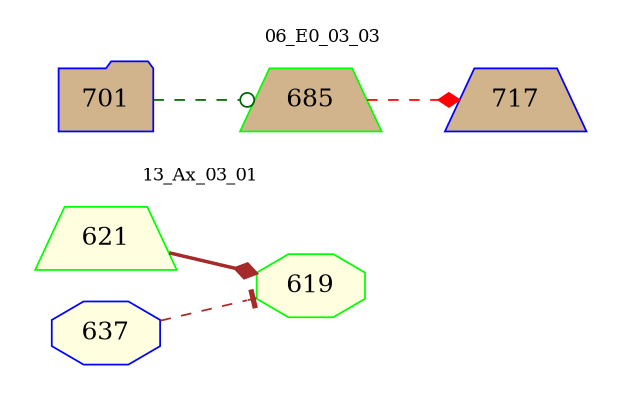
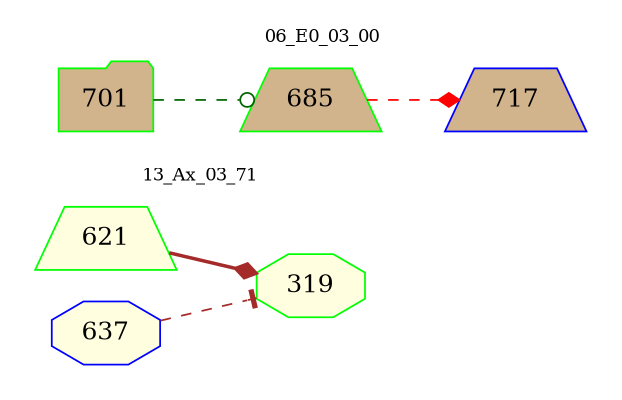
cluster "06_E0_03_03": label "06_E0_03_03" -> "06_E0_03_00"
node "701": color blue -> green
cluster "13_Ax_03_01": label "13_Ax_03_01" -> "13_Ax_03_71"
node "619": label "619" -> "319"
